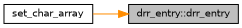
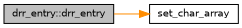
edge "set_char_array" -> "drr_entry::drr_entry": reversed
